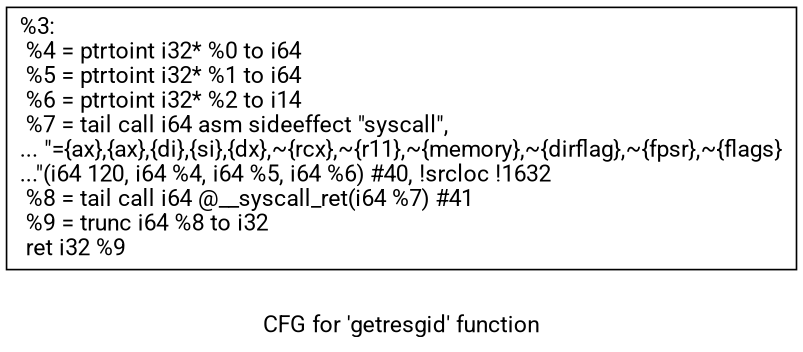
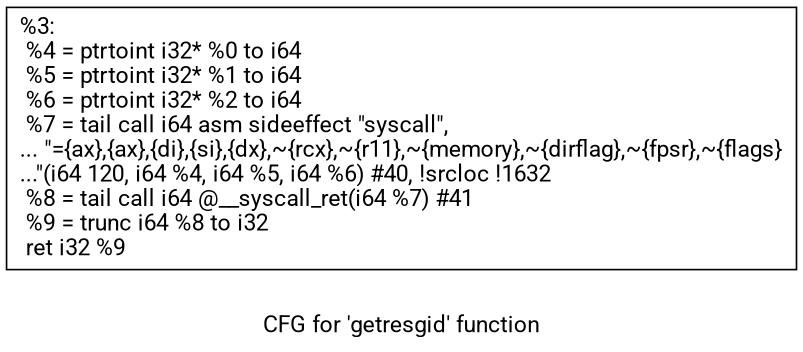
node "%3:": text "%6 = ptrtoint i32* %2 to i14" -> "%6 = ptrtoint i32* %2 to i64"
